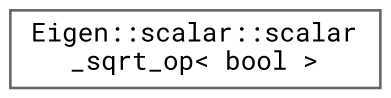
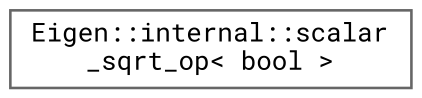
node "Eigen::scalar::scalar _sqrt_op< bool >": label "Eigen::scalar::scalar _sqrt_op< bool >" -> "Eigen::internal::scalar _sqrt_op< bool >"
